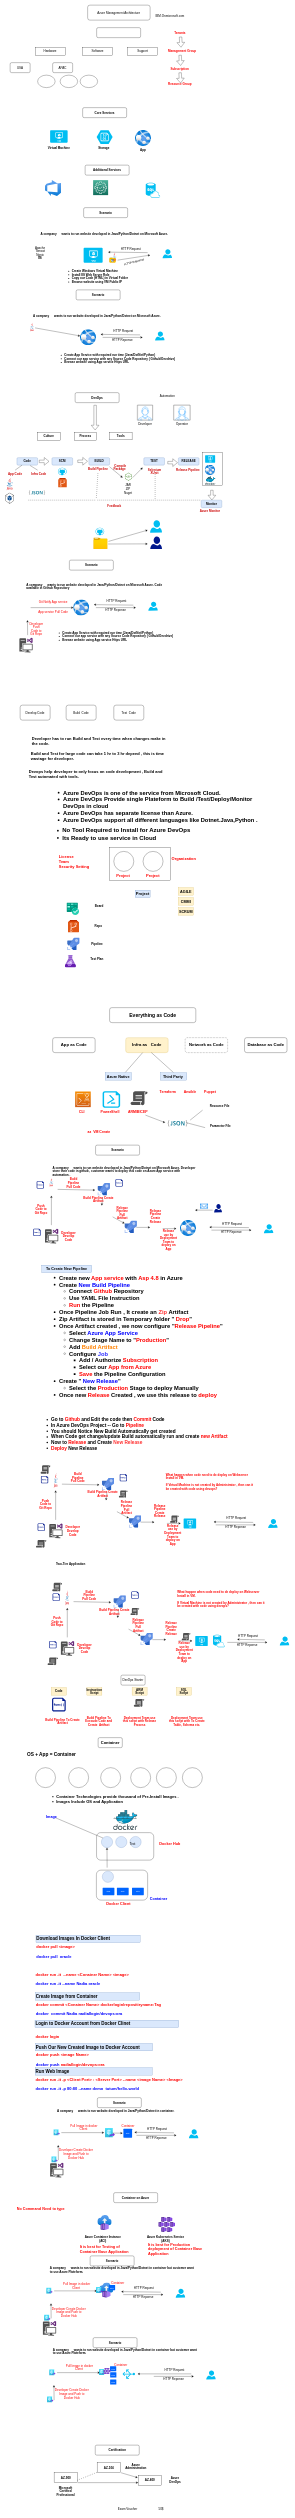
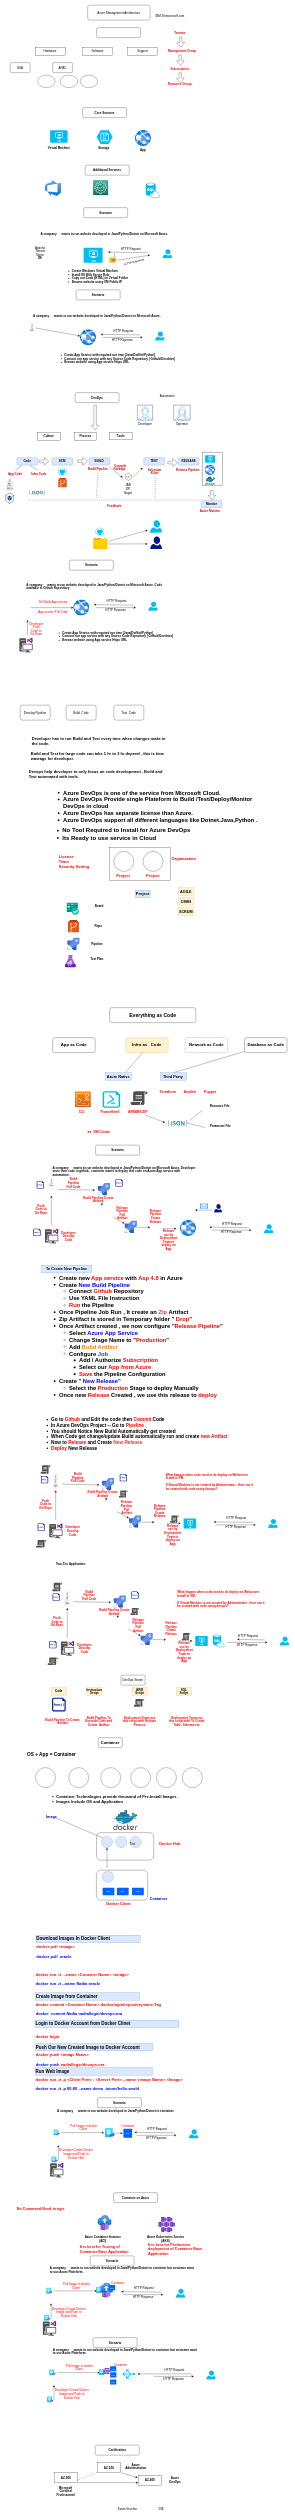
node "Develop Code": label "Develop Code" -> "Develop Pipeline"
edge "Infra as Code" -- "Third Party": now "Database as Code" -- "Third Party"
